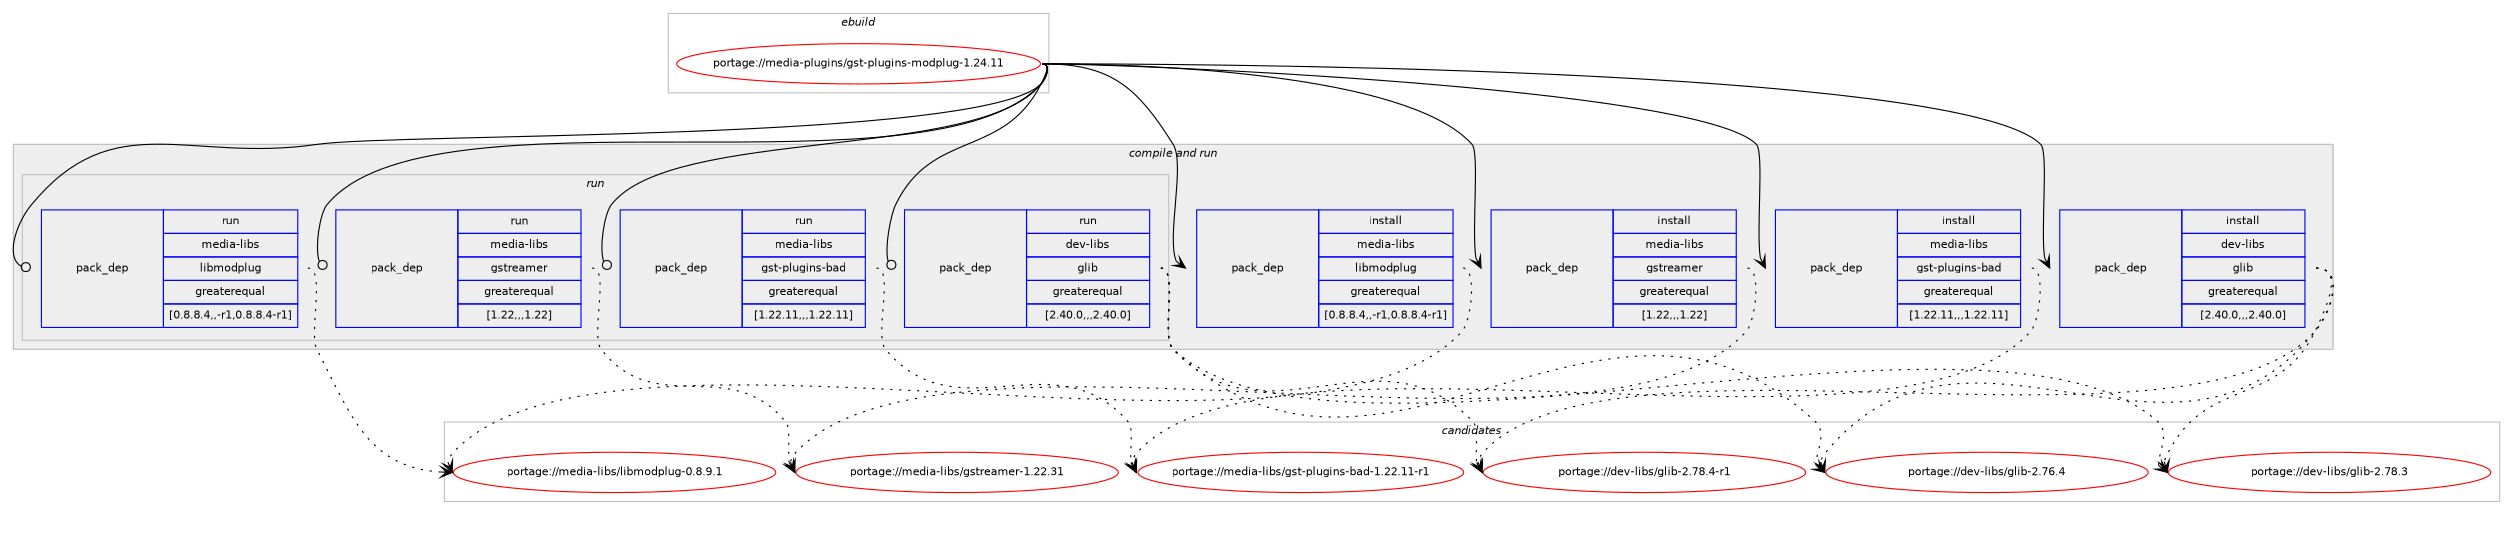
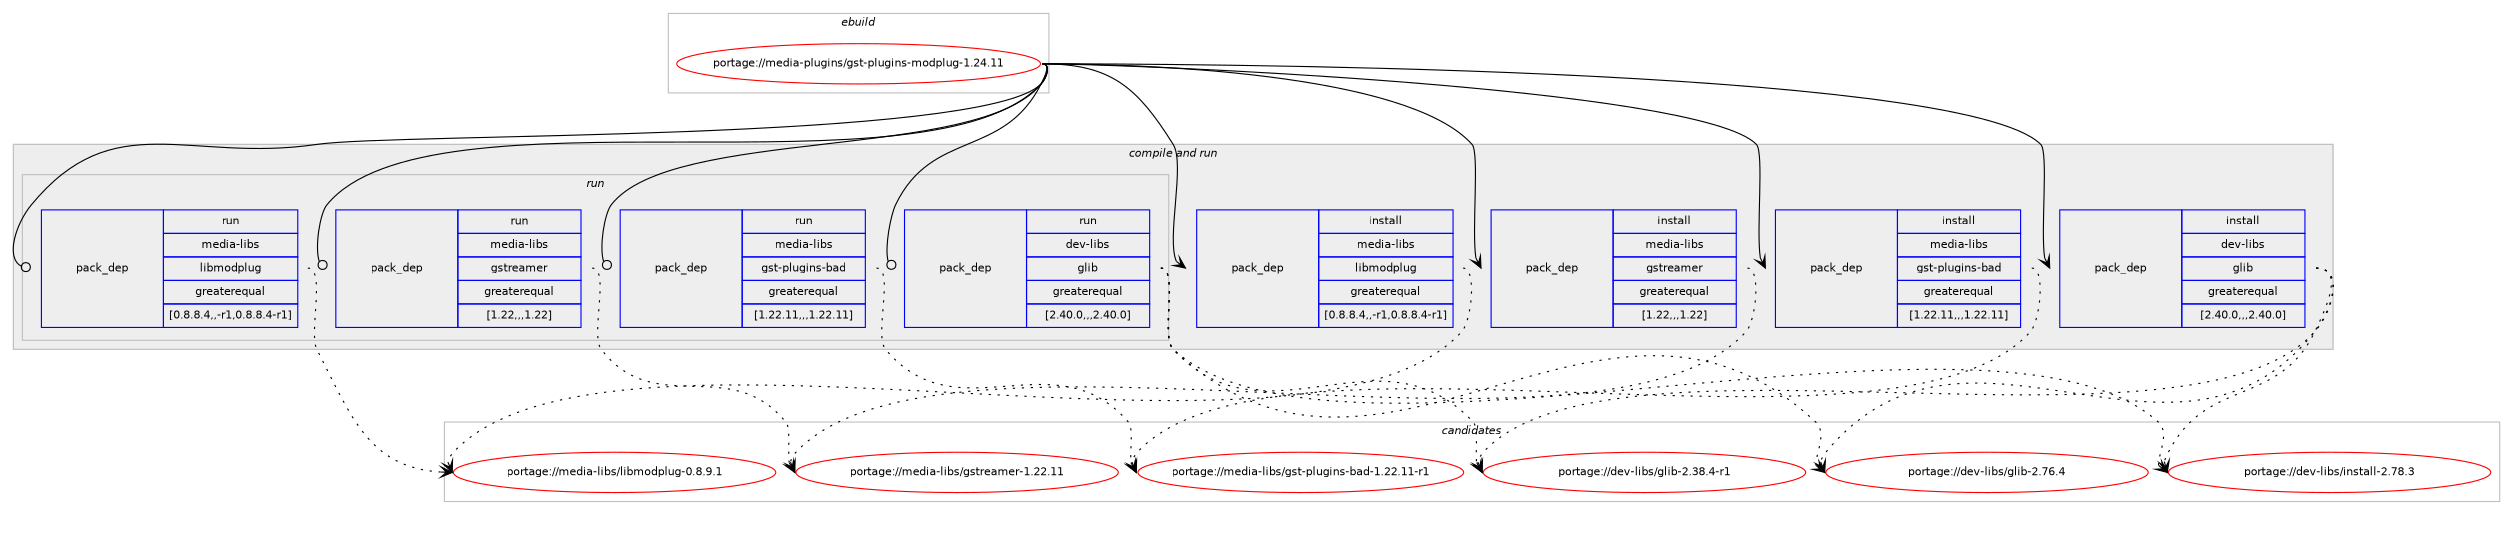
node "portage://media-libs/gstreamer-1.22.31": label "portage://media-libs/gstreamer-1.22.31" -> "portage://media-libs/gstreamer-1.22.11"
node "portage://dev-libs/glib-2.78.4-r1": label "portage://dev-libs/glib-2.78.4-r1" -> "portage://dev-libs/glib-2.38.4-r1"
node "portage://dev-libs/glib-2.78.3": label "portage://dev-libs/glib-2.78.3" -> "portage://dev-libs/install-2.78.3"
